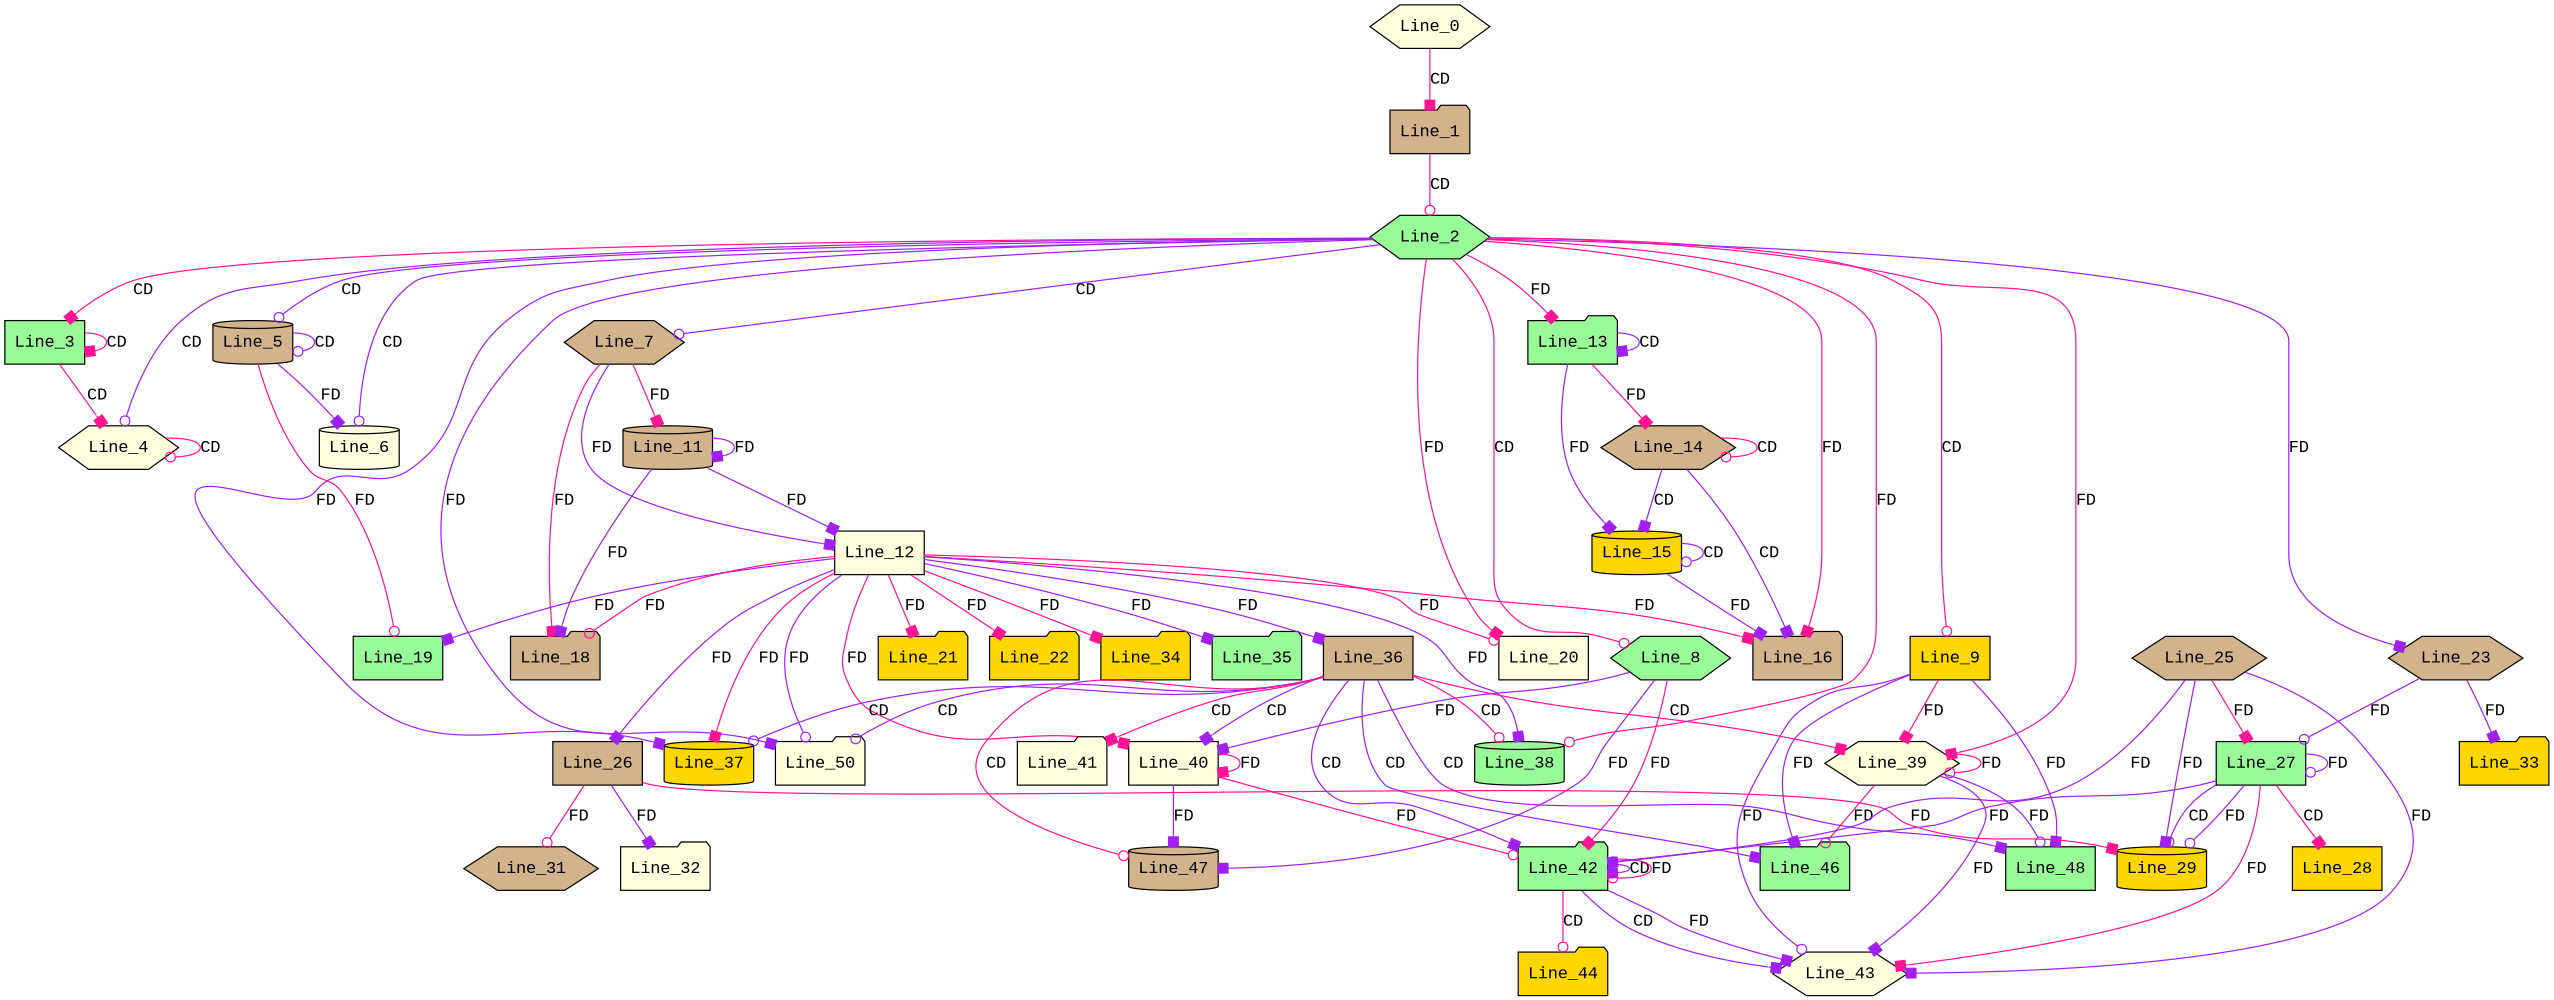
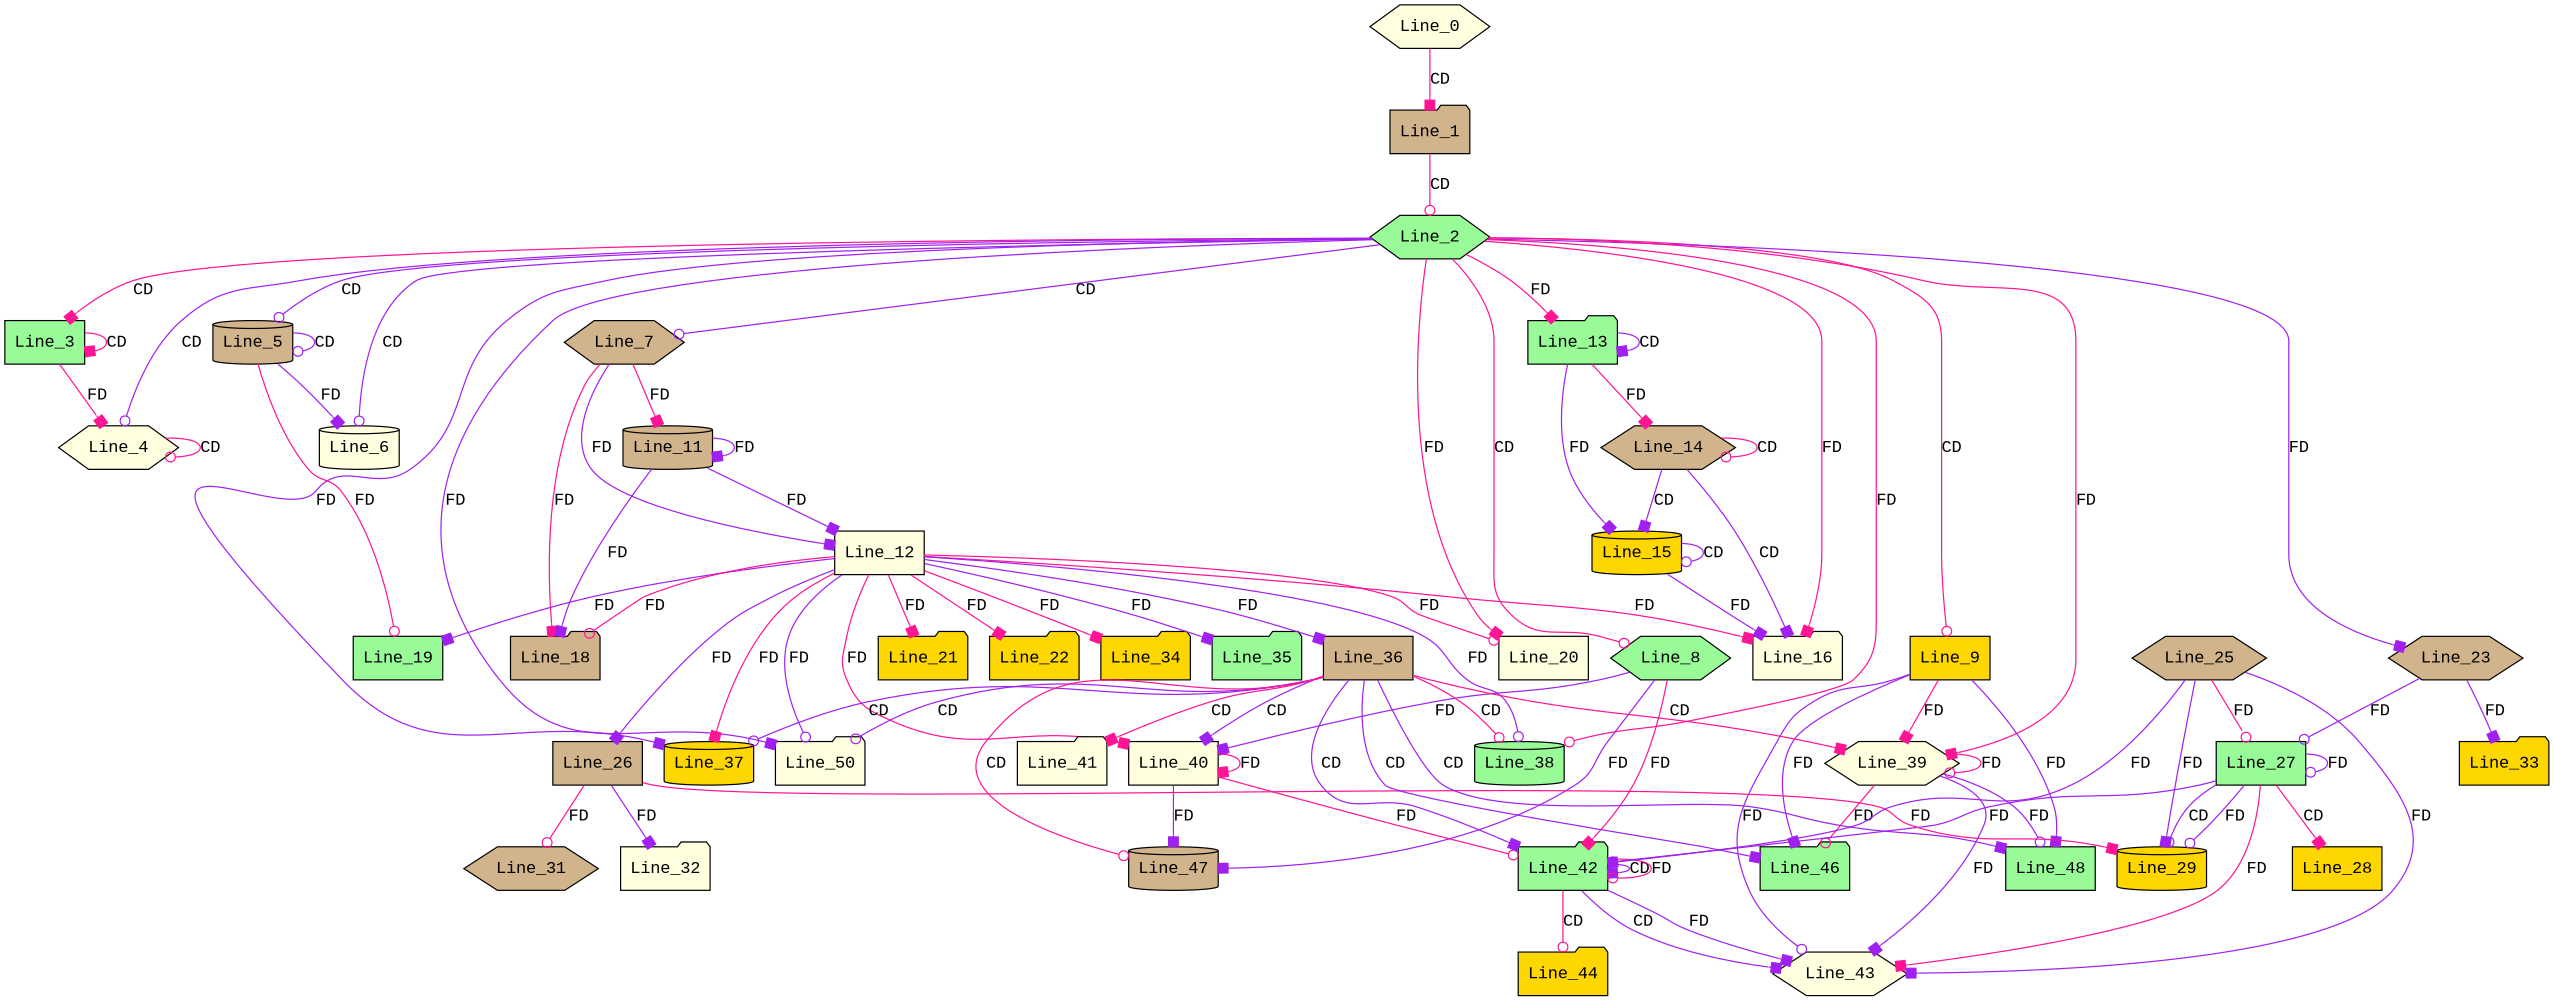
edge "Line_3" -> "Line_4": label "CD" -> "FD"
edge "Line_12" -> "Line_38": arrowhead box -> odot
node "Line_16": fillcolor tan -> lightyellow
edge "Line_25" -> "Line_27": arrowhead box -> odot
